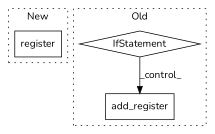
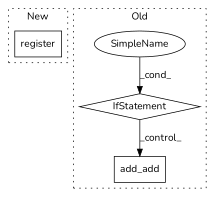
node "SimpleName": added
node "add_register": label "add_register" -> "add_add"
